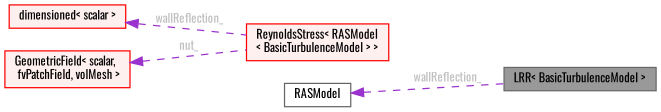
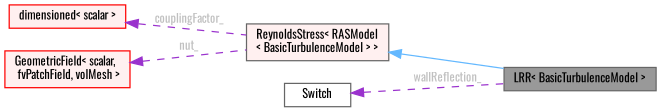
edge "ReynoldsStress< RASModel < BasicTurbulenceModel > >" -> "dimensioned< scalar >": label " wallReflection_" -> " couplingFactor_"
node "ReynoldsStress< RASModel < BasicTurbulenceModel > >": color red -> gray40
edge "LRR< BasicTurbulenceModel >" -> "ReynoldsStress< RASModel < BasicTurbulenceModel > >": added
node "RASModel": label "RASModel" -> "Switch"
